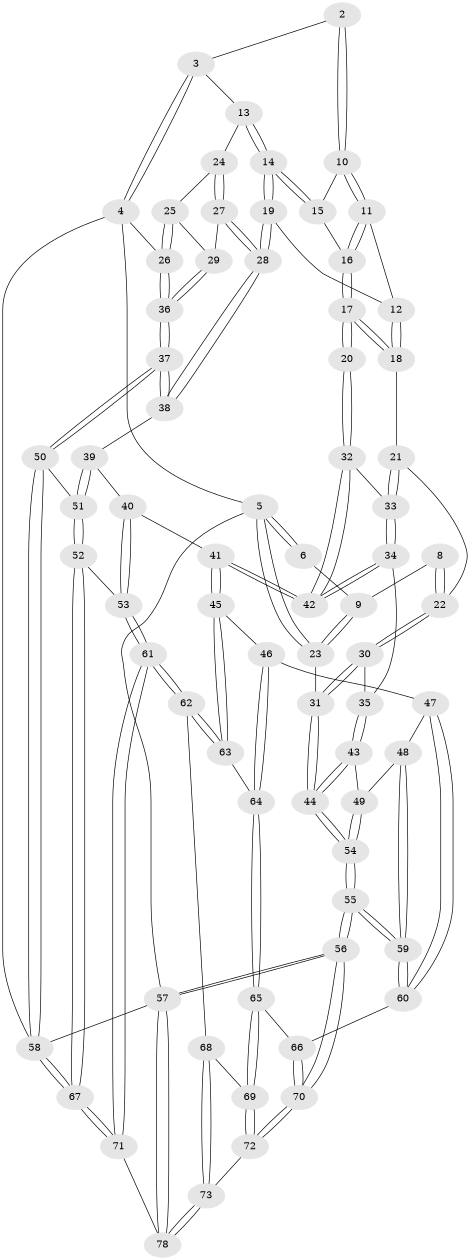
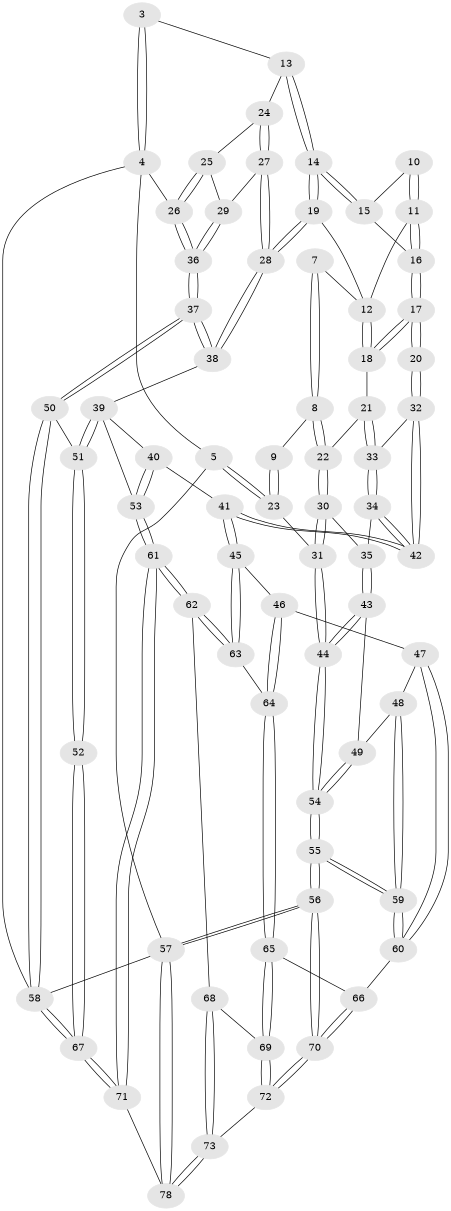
node "2": removed
node "7": added
node "6": removed
edge "52" -- "53": now "39" -- "53"
